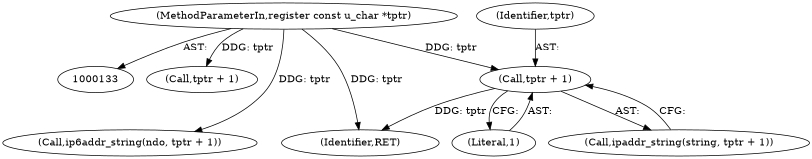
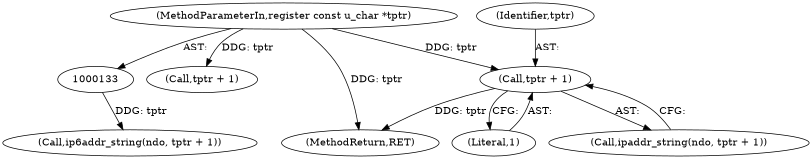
edge "(MethodParameterIn,register const u_char *tptr)" -> "(Call,ip6addr_string(ndo, tptr + 1))": now "1000133" -> "(Call,ip6addr_string(ndo, tptr + 1))"
node "(Identifier,RET)": label "(Identifier,RET)" -> "(MethodReturn,RET)"
node "(Call,ipaddr_string(string, tptr + 1))": label "(Call,ipaddr_string(string, tptr + 1))" -> "(Call,ipaddr_string(ndo, tptr + 1))"
